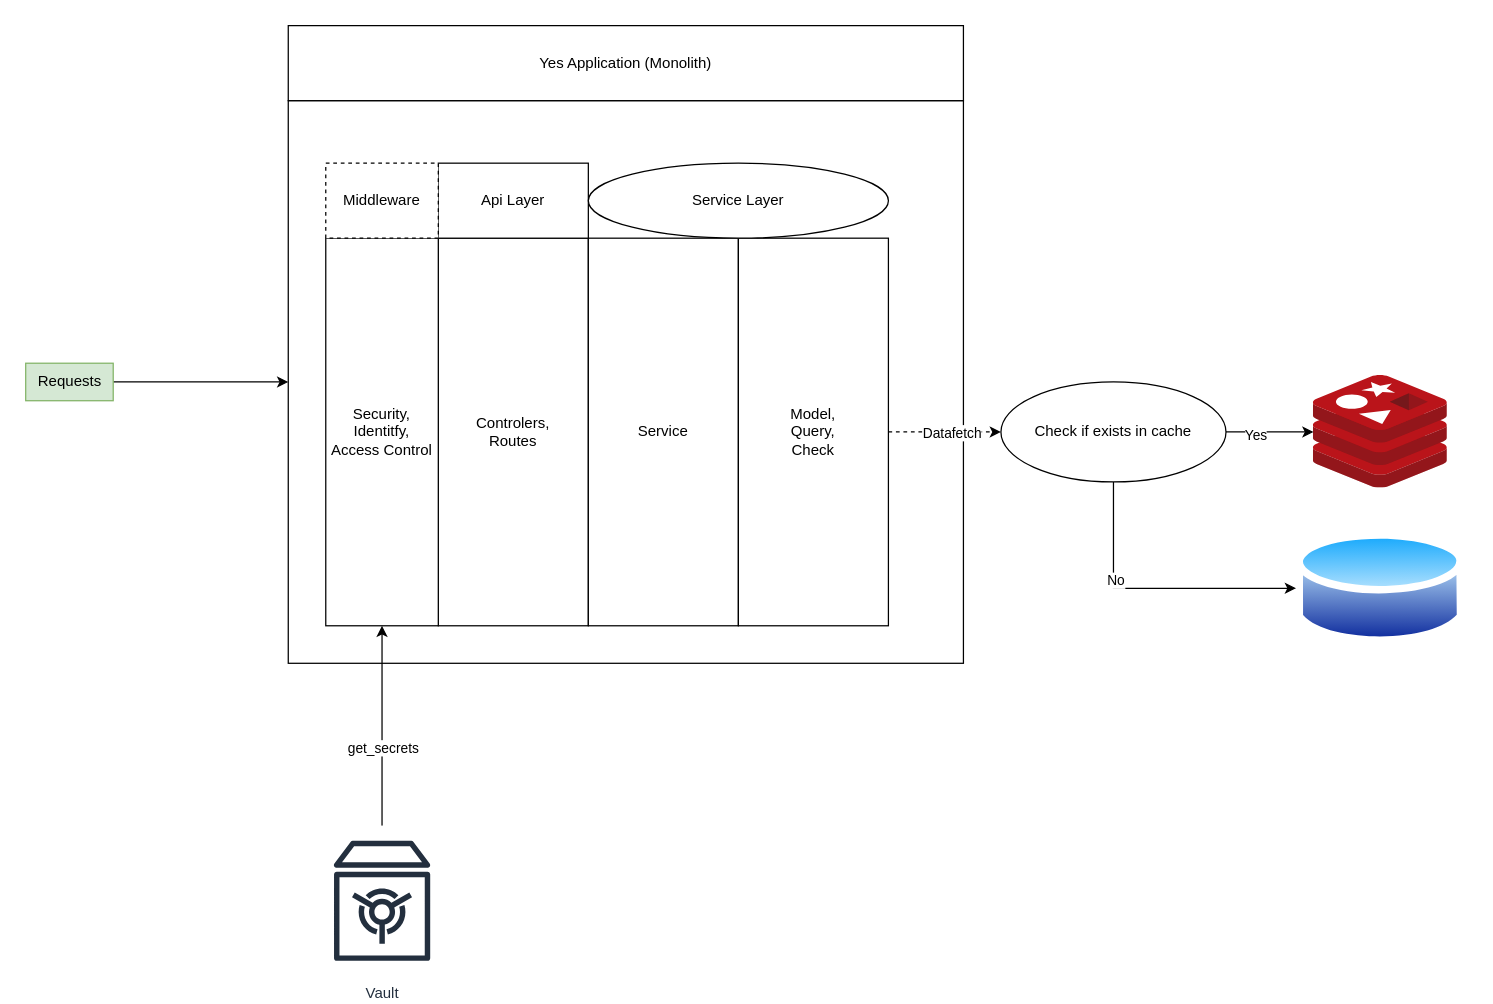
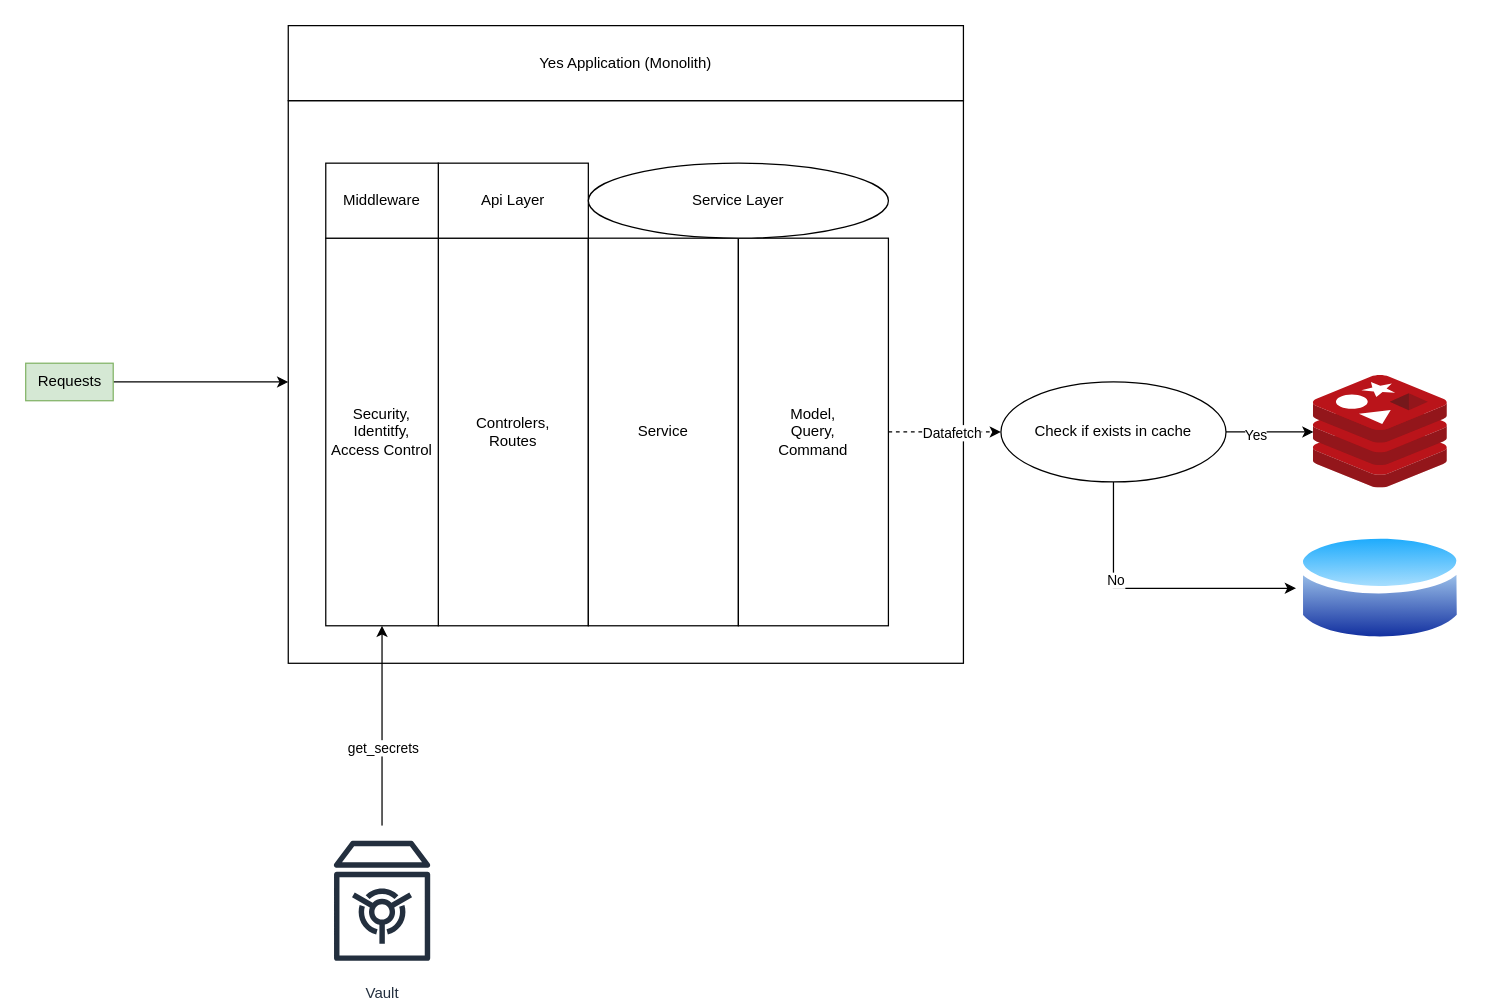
node "Middleware": style dashed -> solid
node "Model, Query, Check": label "Model, Query, Check" -> "Model, Query, Command"
